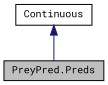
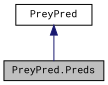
node "Continuous": label "Continuous" -> "PreyPred"
